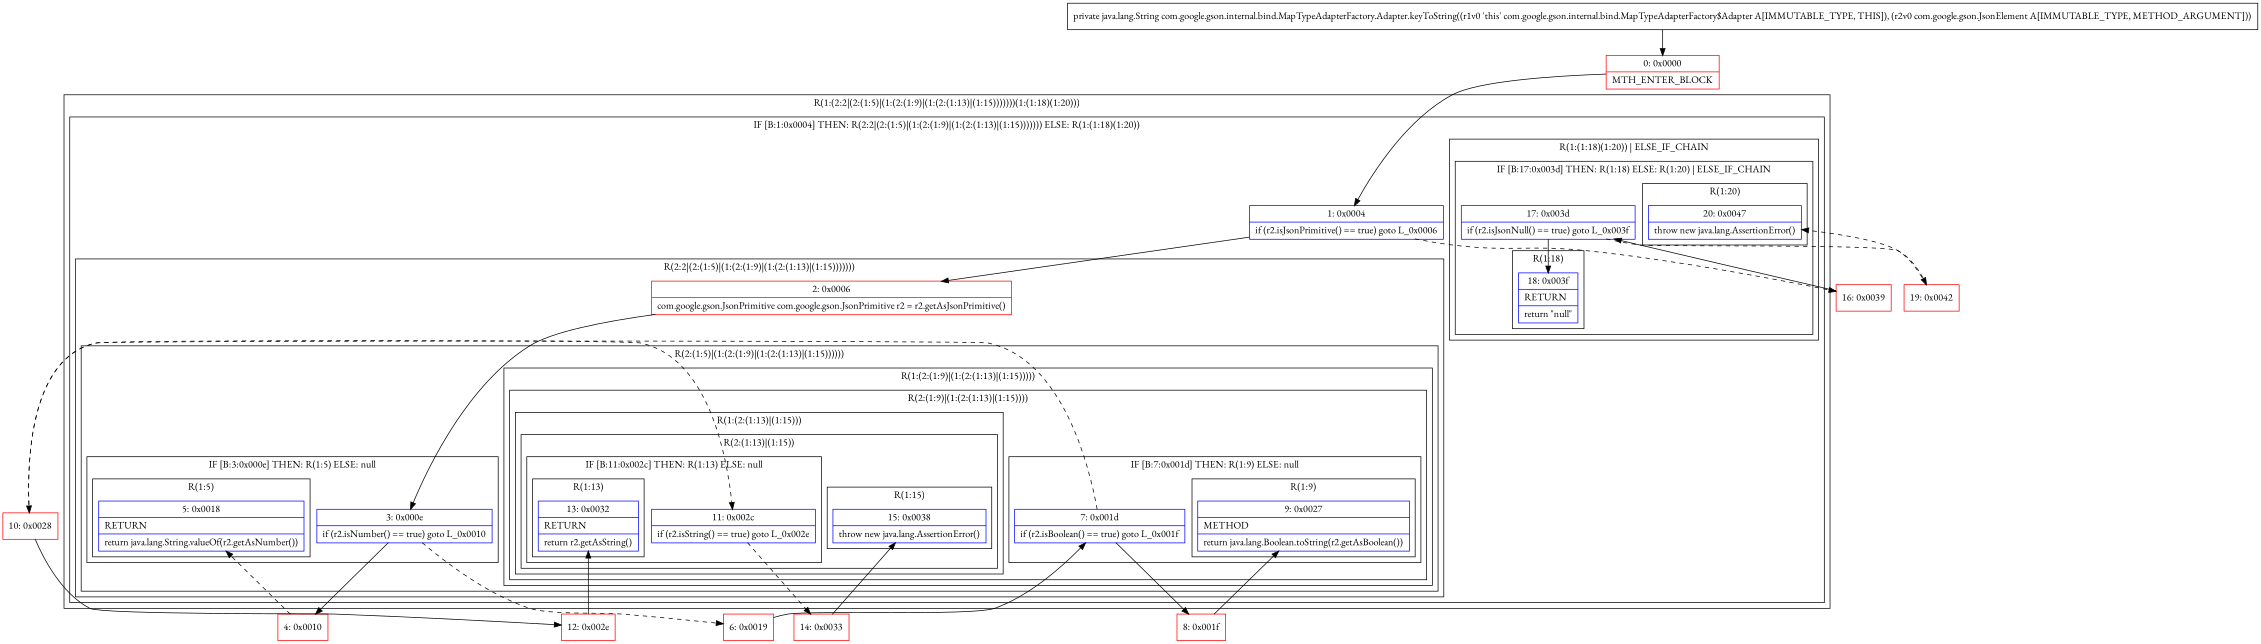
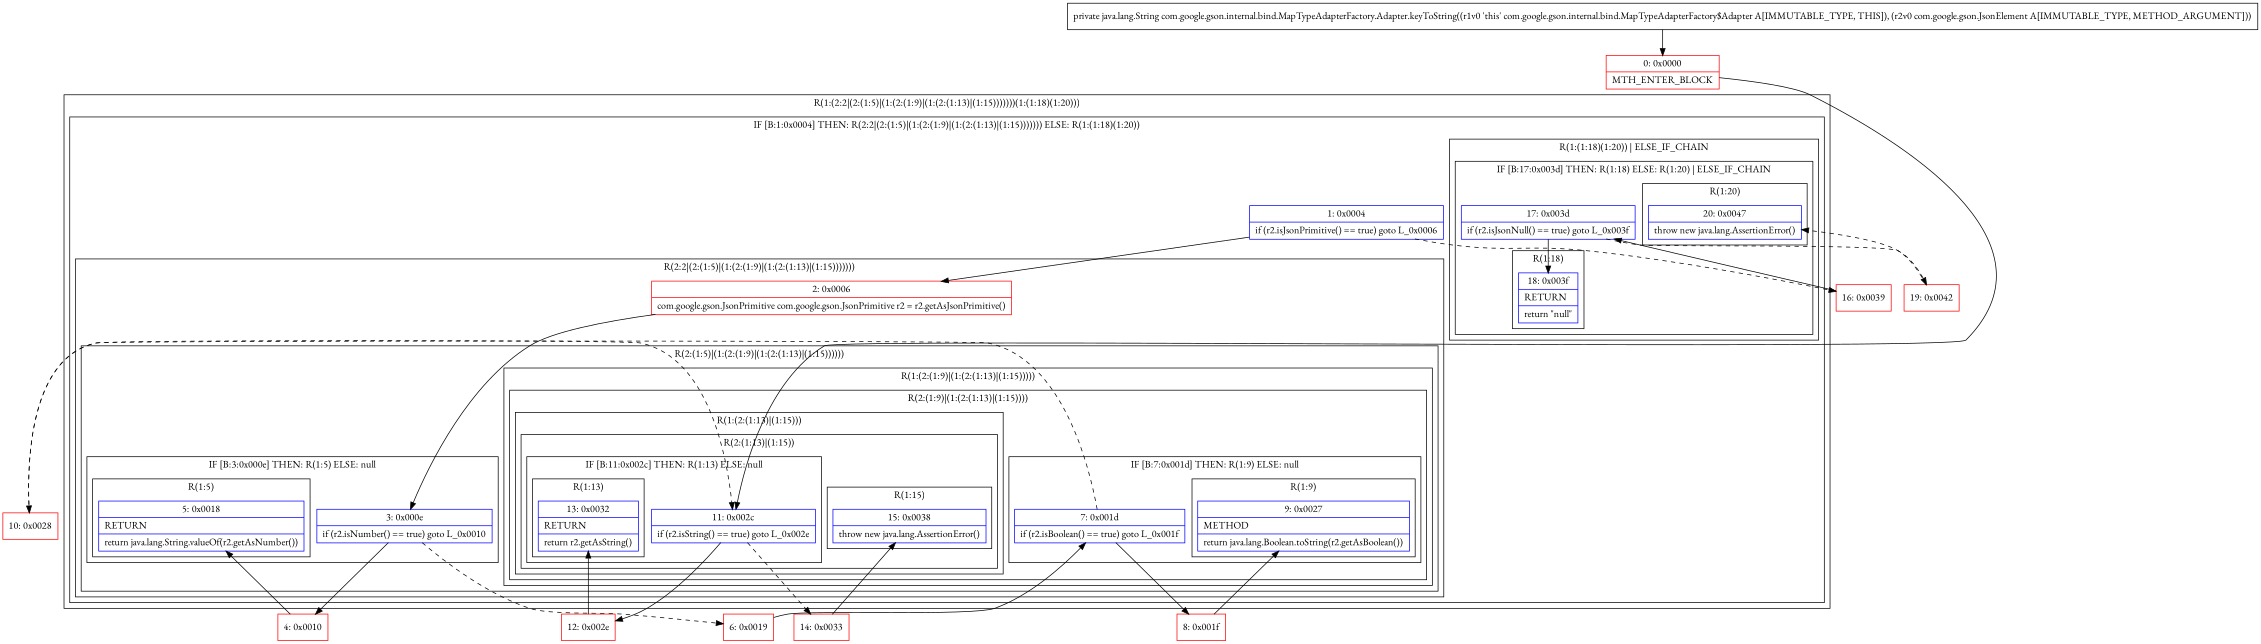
edge "0: 0x0000" -> "1: 0x0004": now "0: 0x0000" -> "11: 0x002c"
edge "4: 0x0010" -> "5: 0x0018": style dashed -> solid
edge "10: 0x0028" -> "12: 0x002e": now "11: 0x002c" -> "12: 0x002e"
